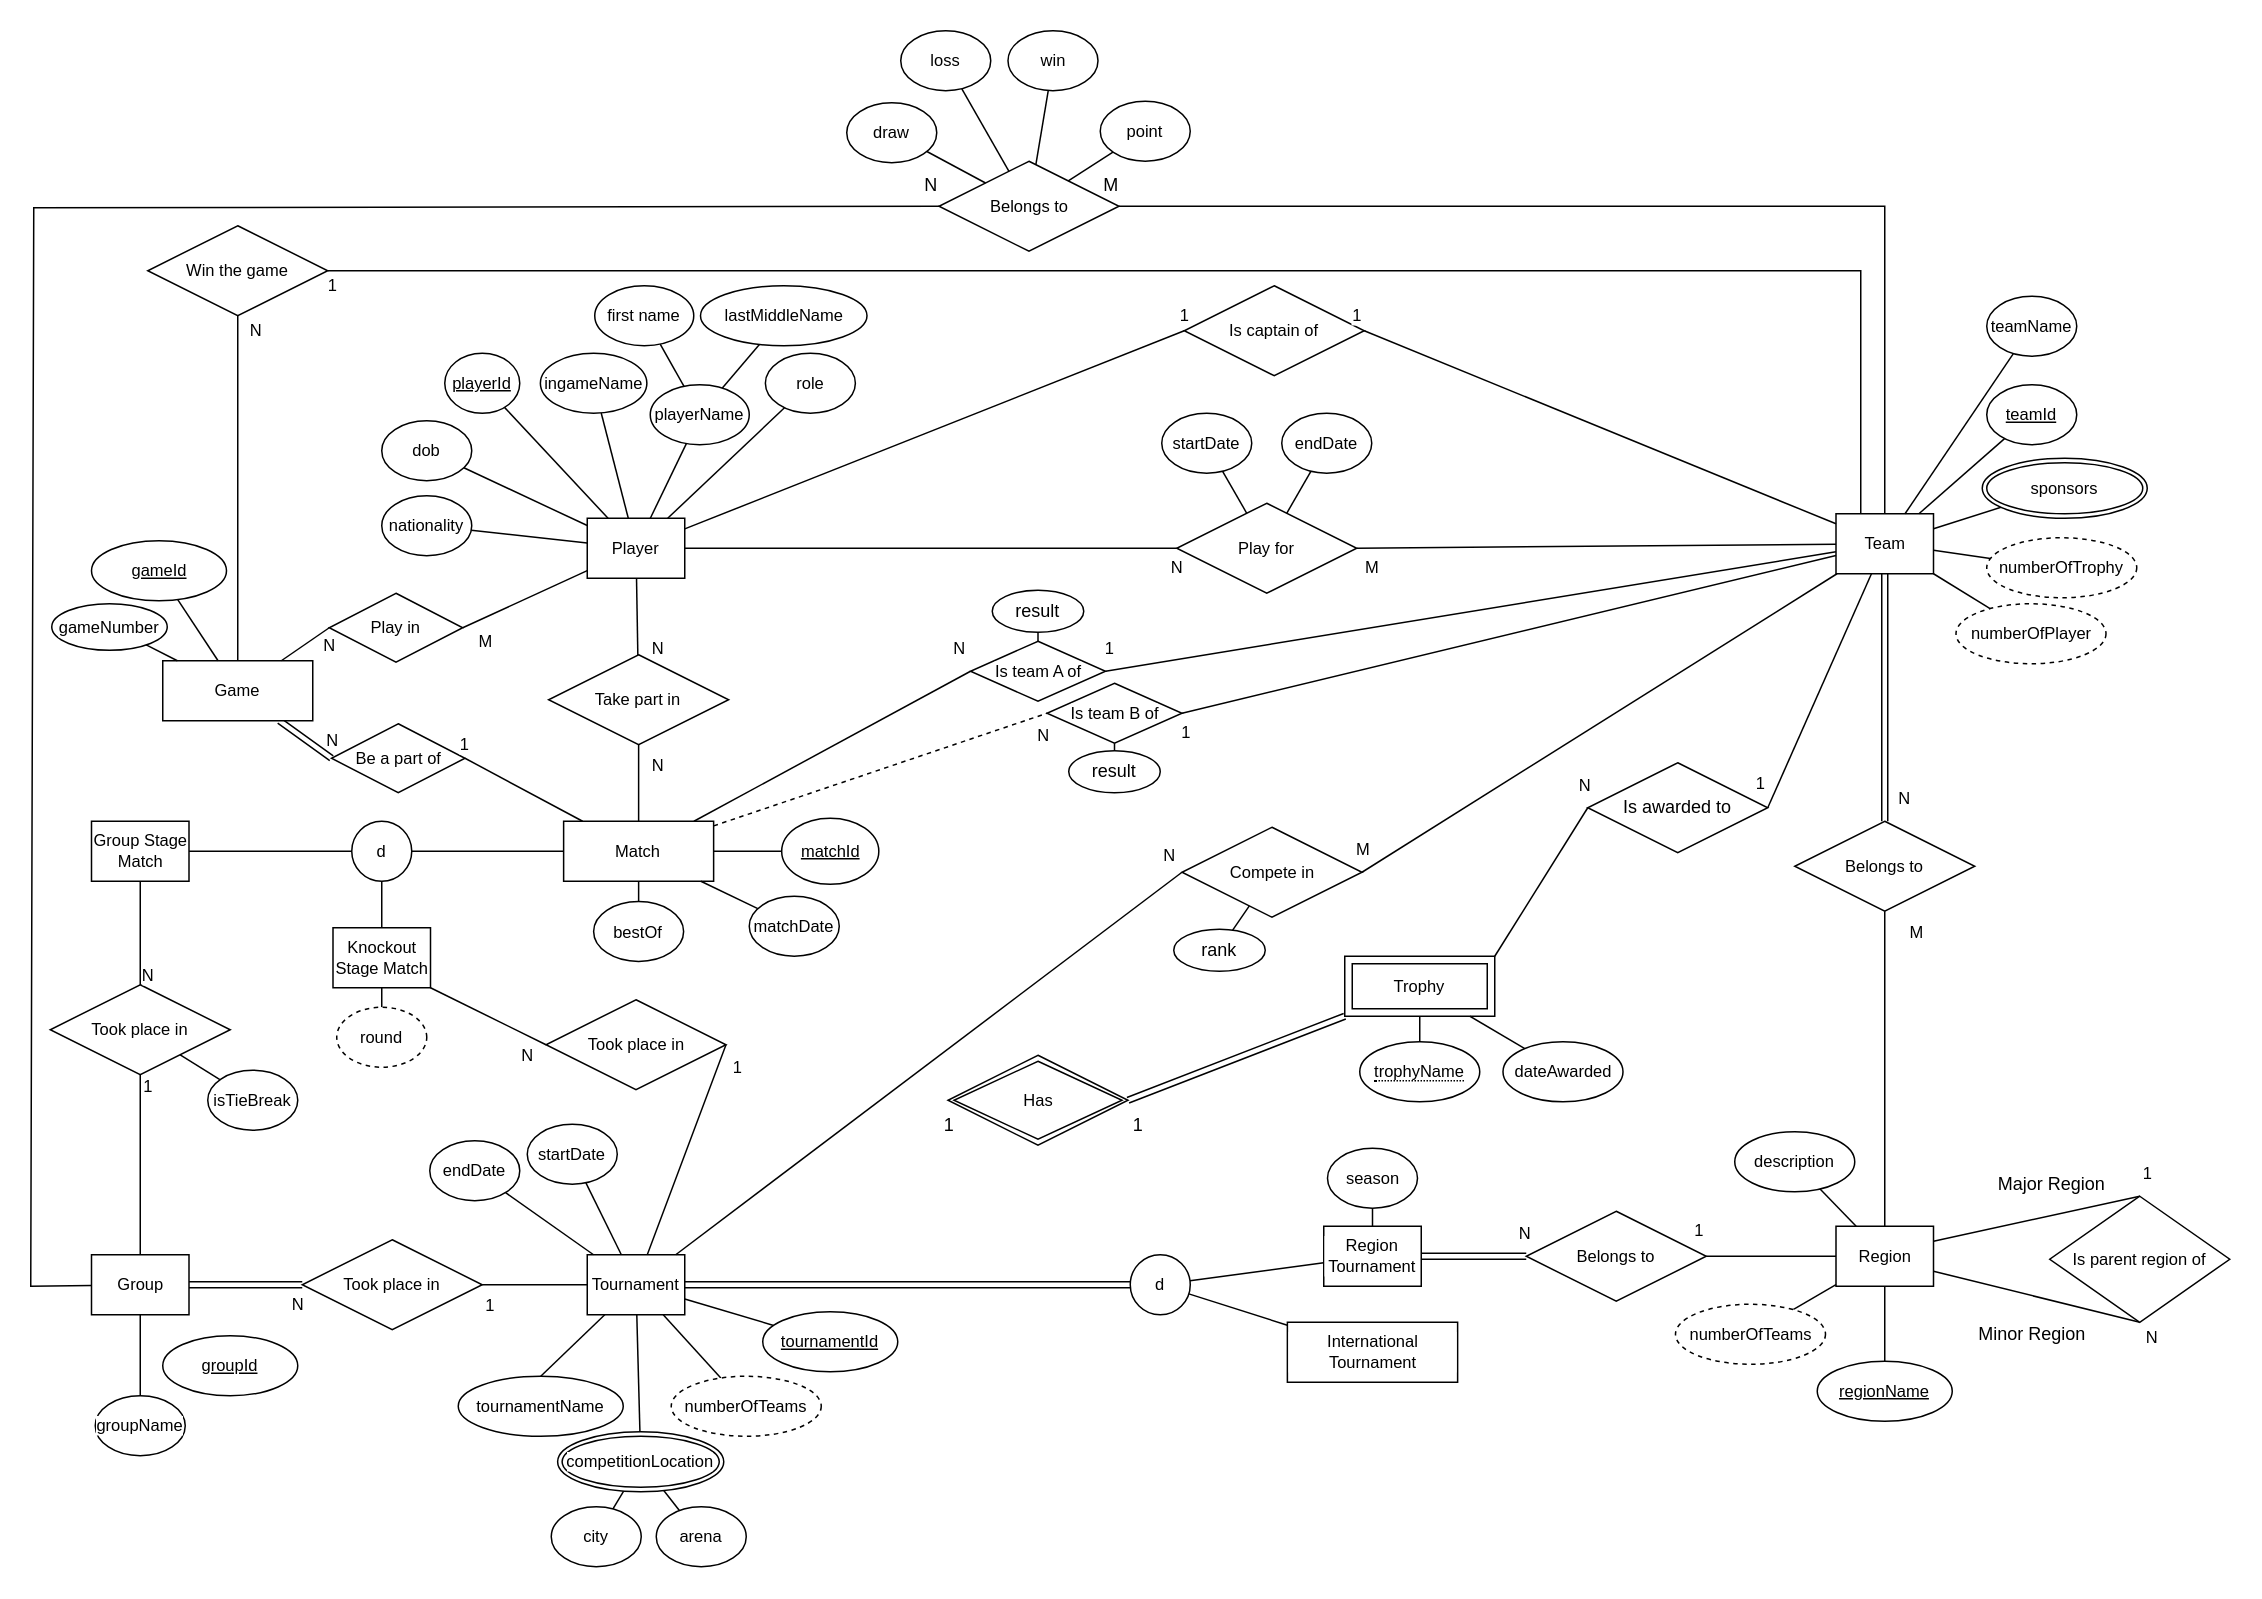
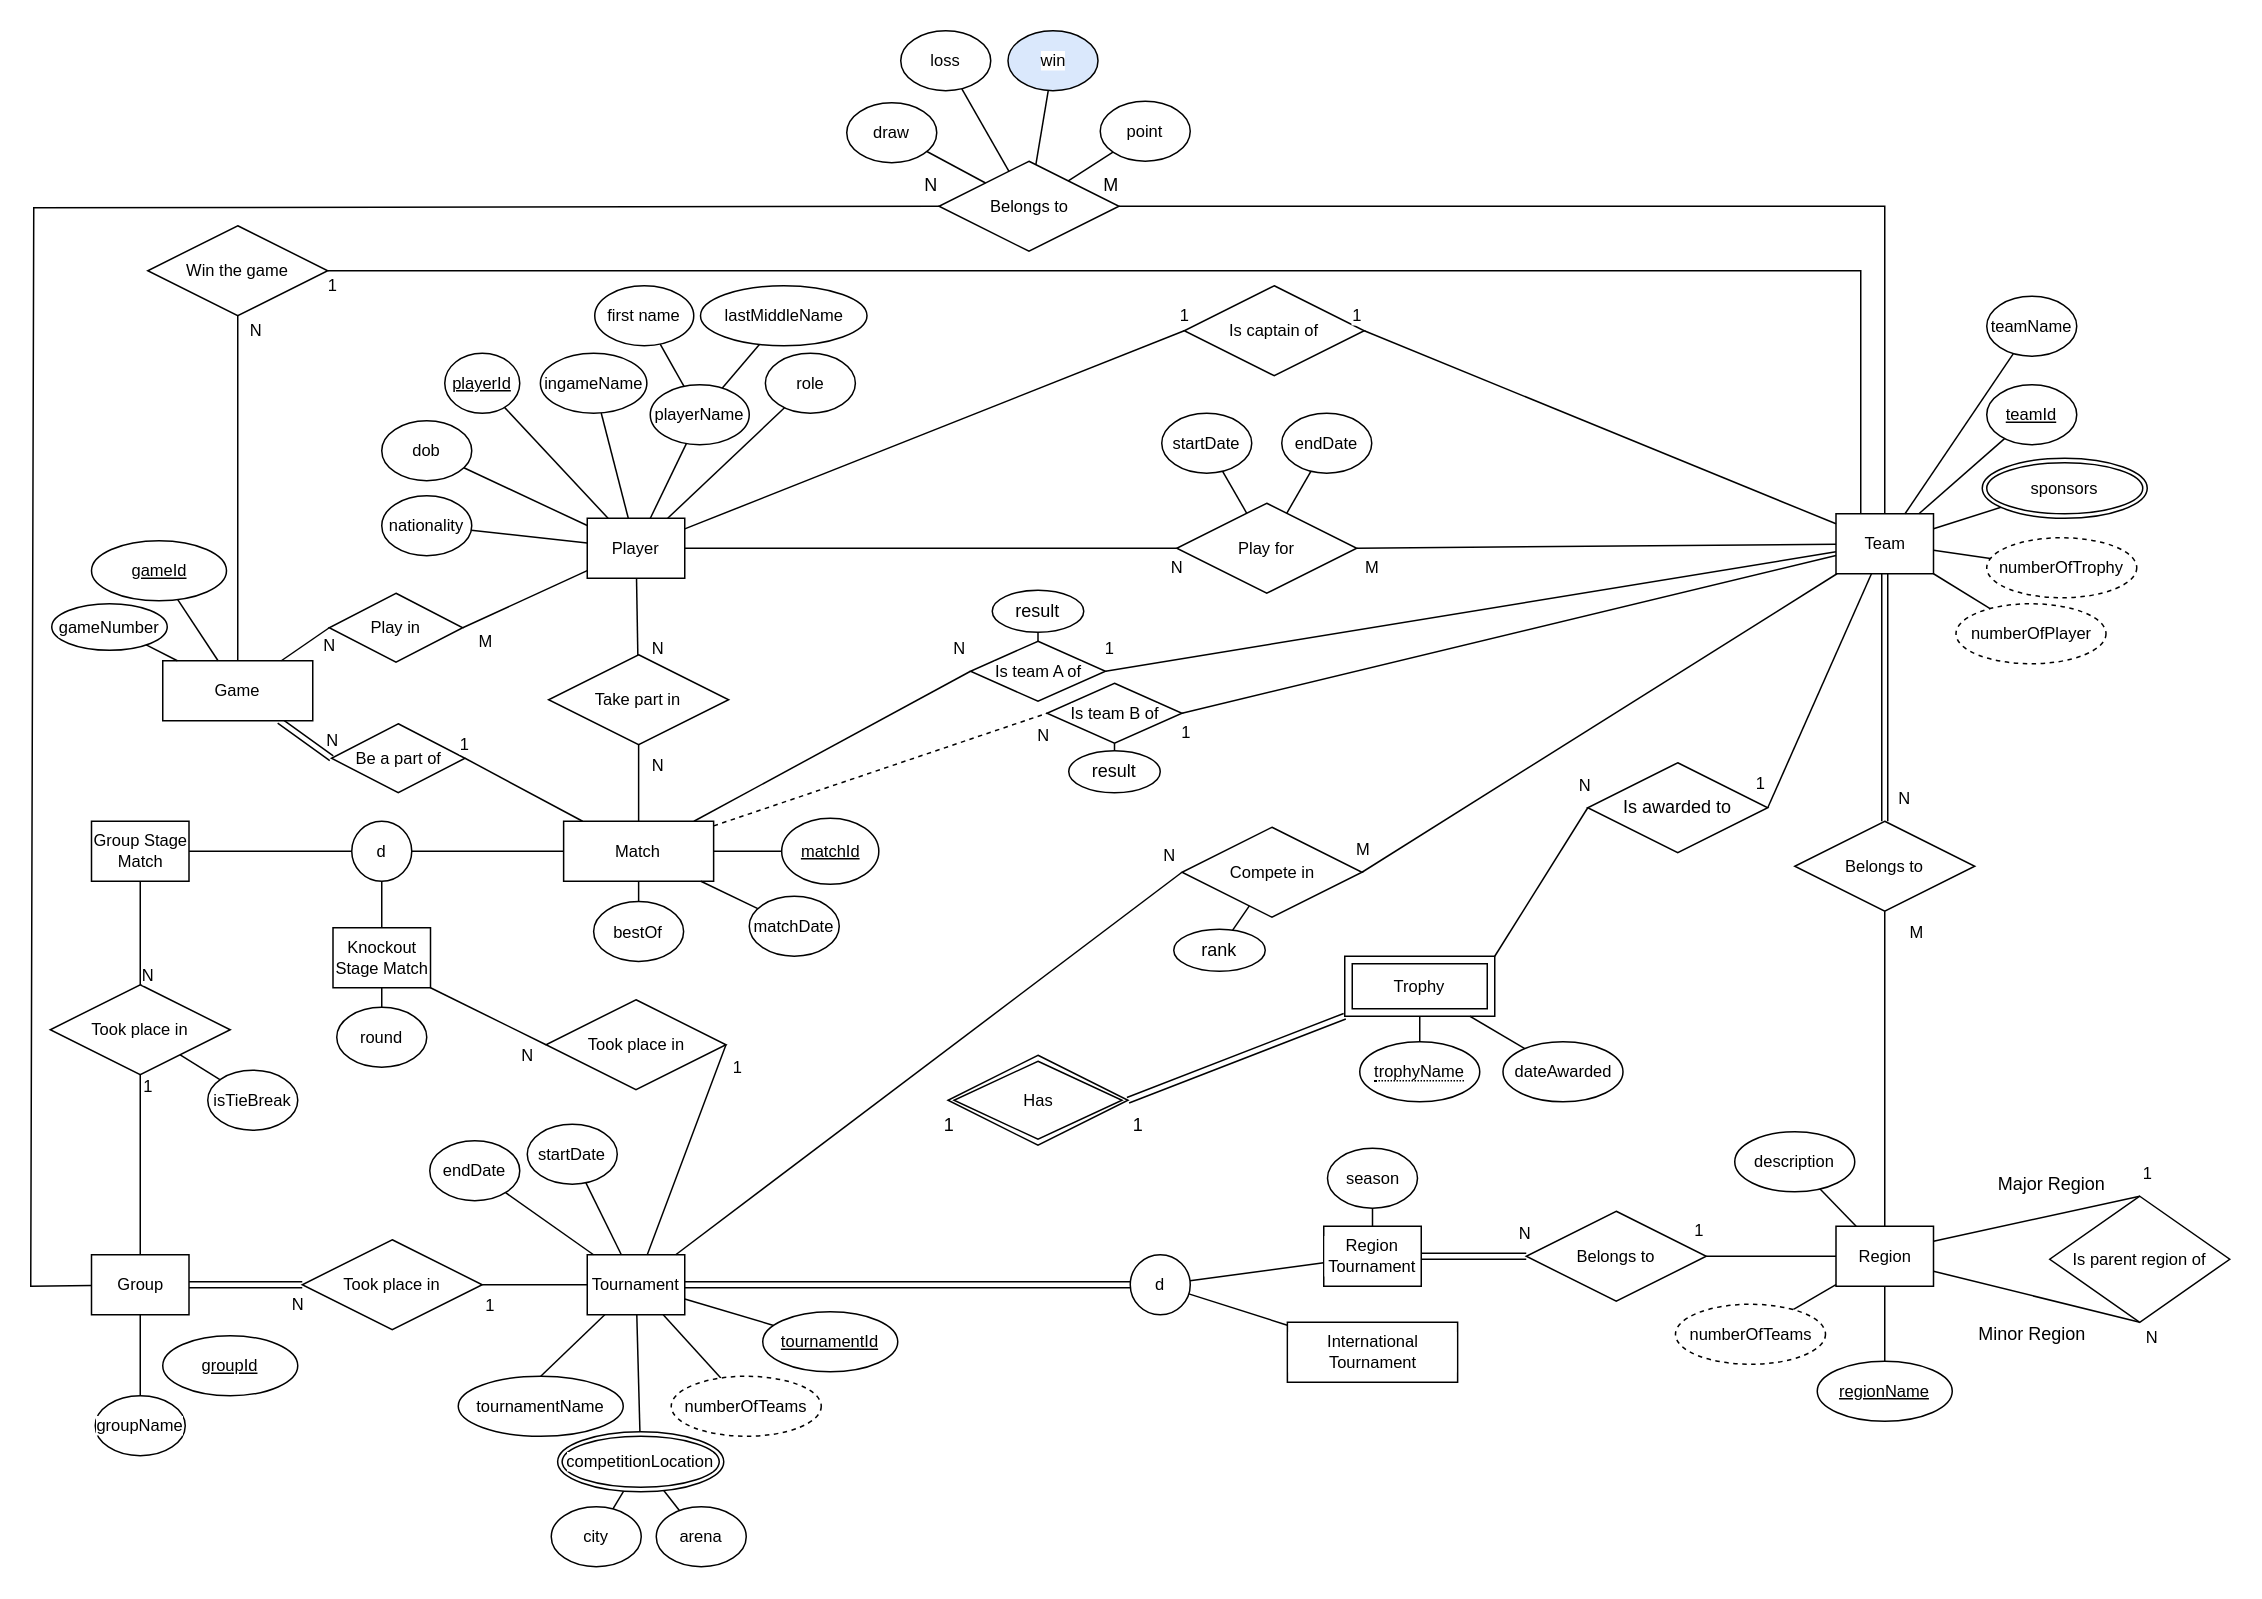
node "win": fillcolor #ffffff -> #dae8fc
node "round": style dashed -> solid
